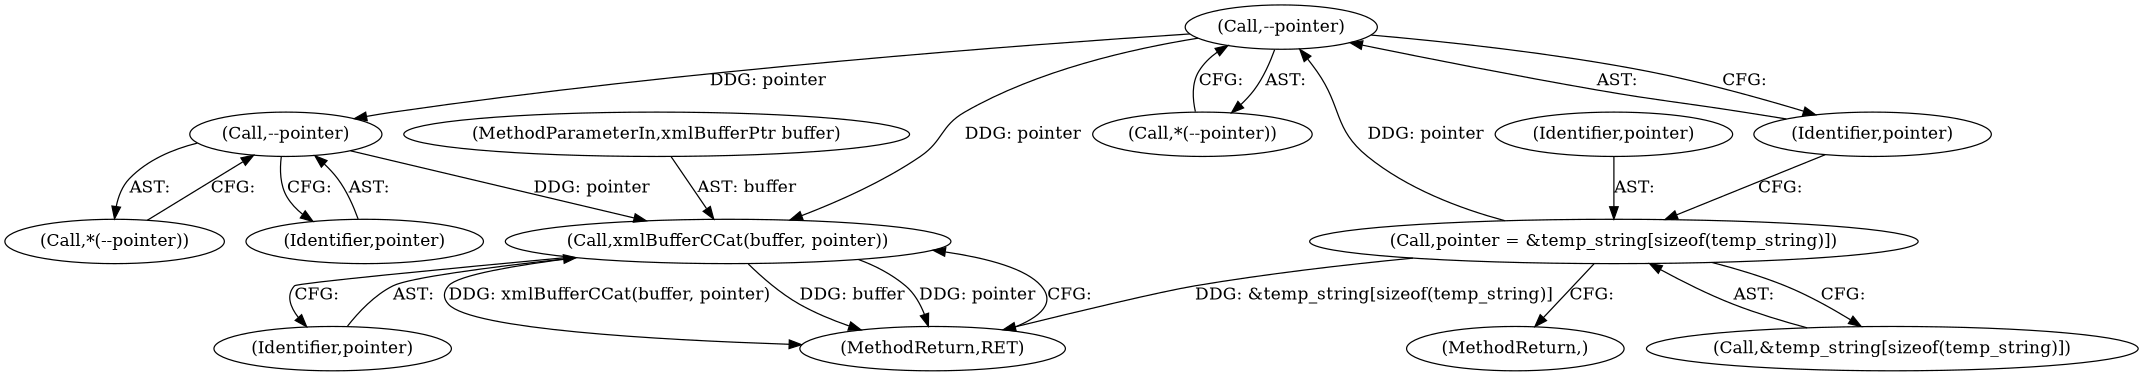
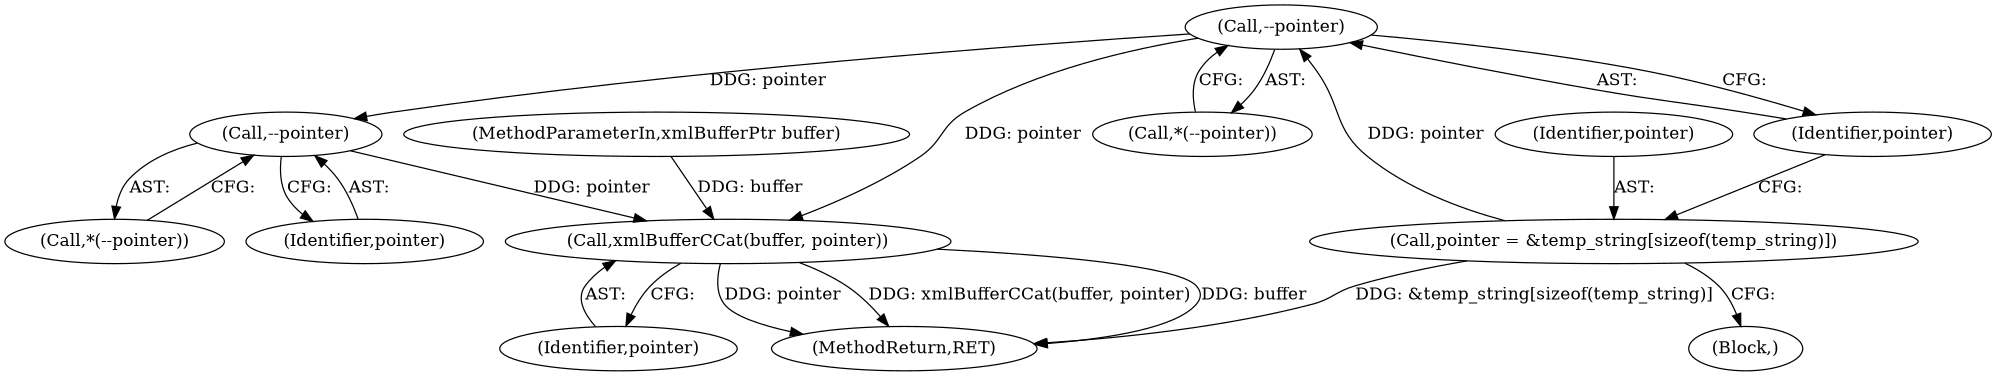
edge "(MethodParameterIn,xmlBufferPtr buffer)" -> "(Call,xmlBufferCCat(buffer, pointer))": label "AST: buffer" -> "DDG: buffer"
edge "(MethodReturn,RET)" -> "(Call,xmlBufferCCat(buffer, pointer))": removed, label "CFG:"
node "(MethodReturn,)": label "(MethodReturn,)" -> "(Block,)"
node "(Call,&temp_string[sizeof(temp_string)])": removed
